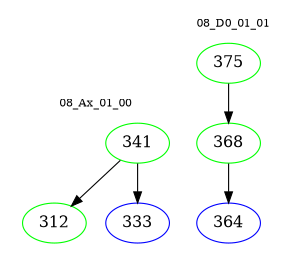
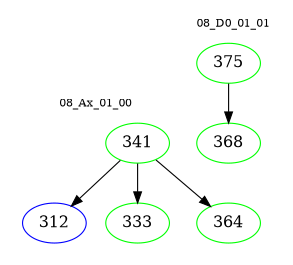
edge "368" -> "364": now "341" -> "364"
node "312": color green -> blue
node "333": color blue -> green
node "364": color blue -> green
